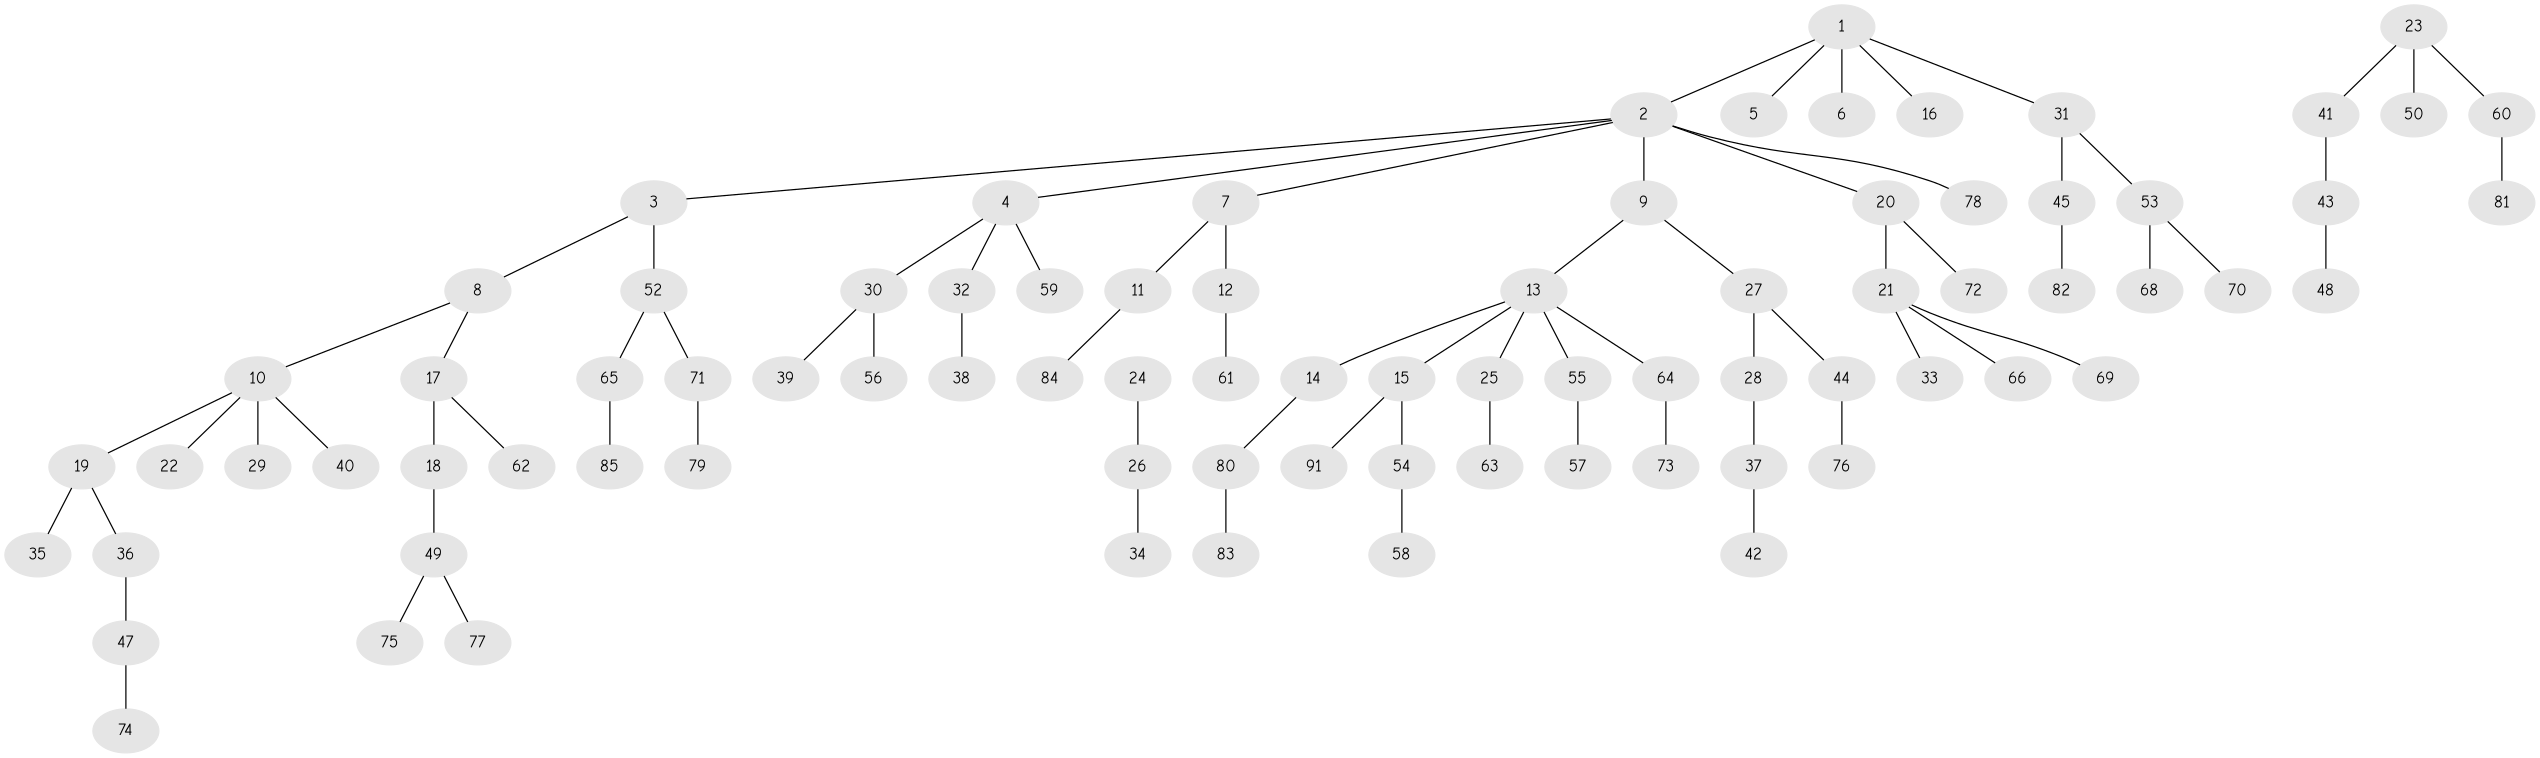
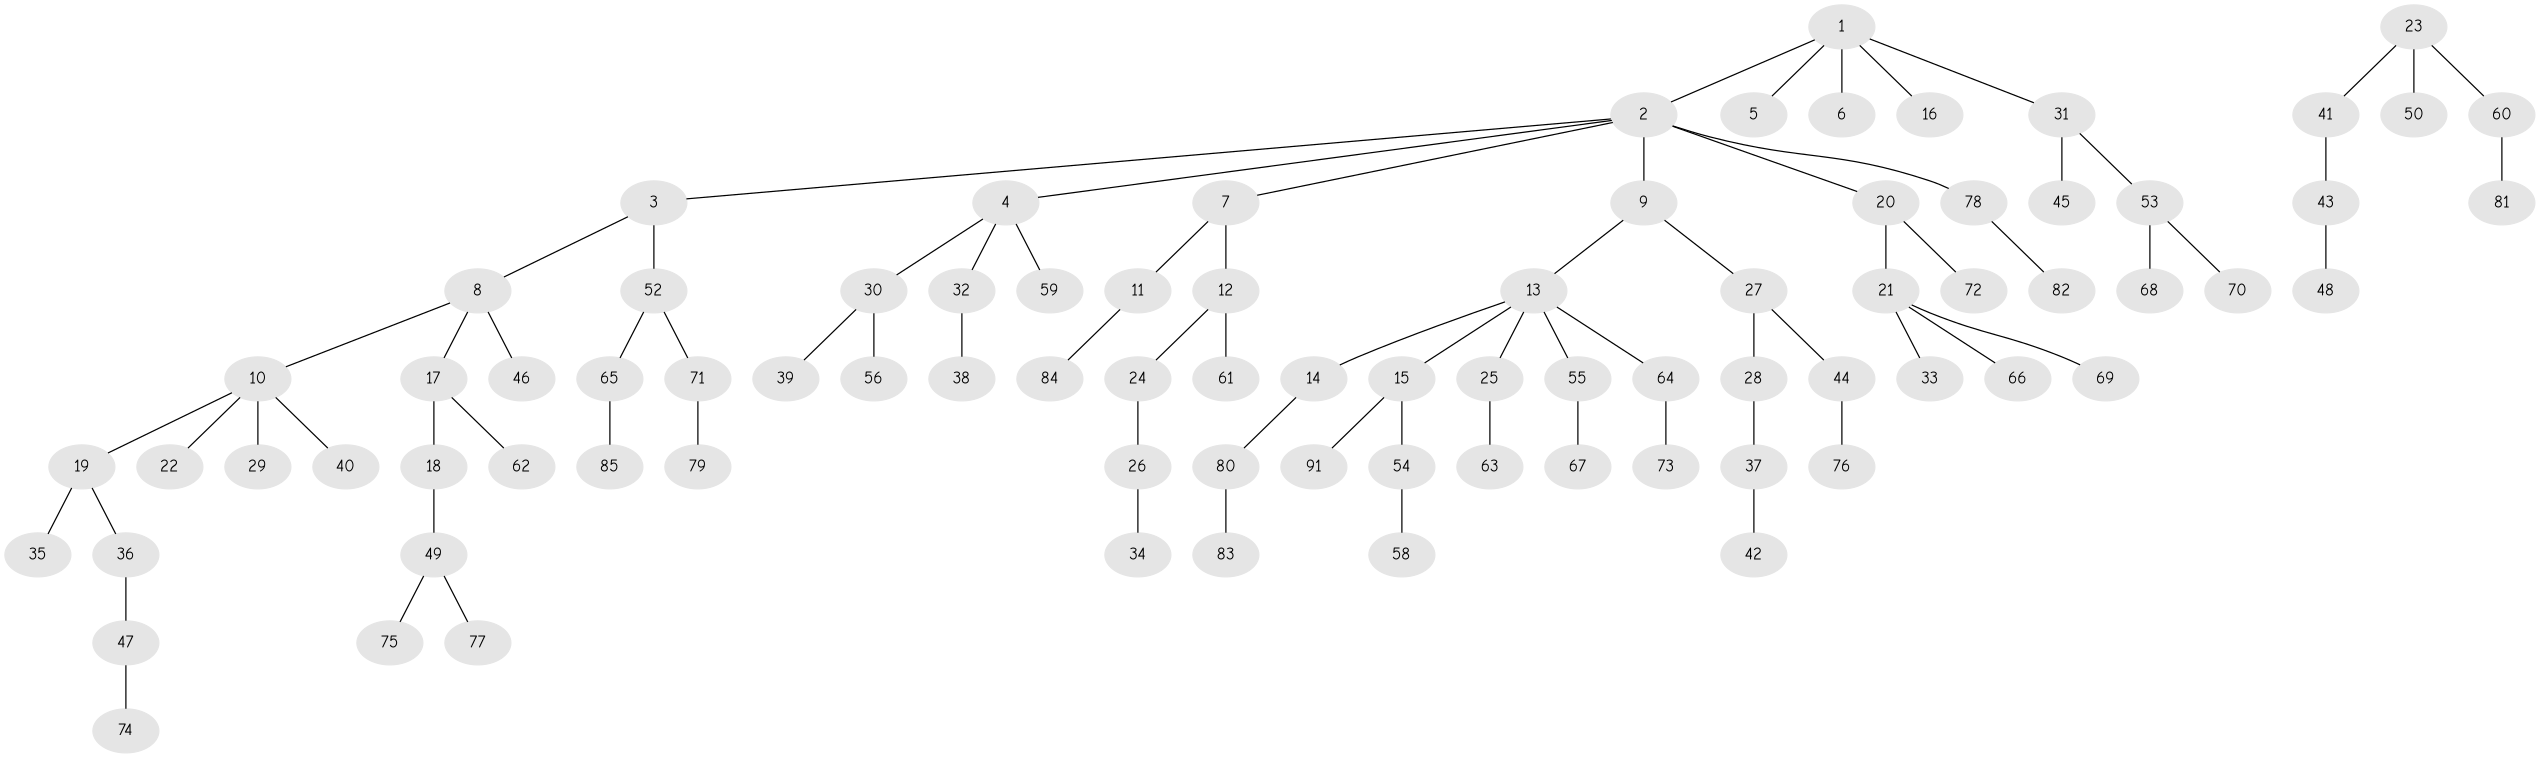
edge "45" -- "82": now "78" -- "82"
edge "12" -- "24": added
node "46": added
node "57": label "57" -> "67"
